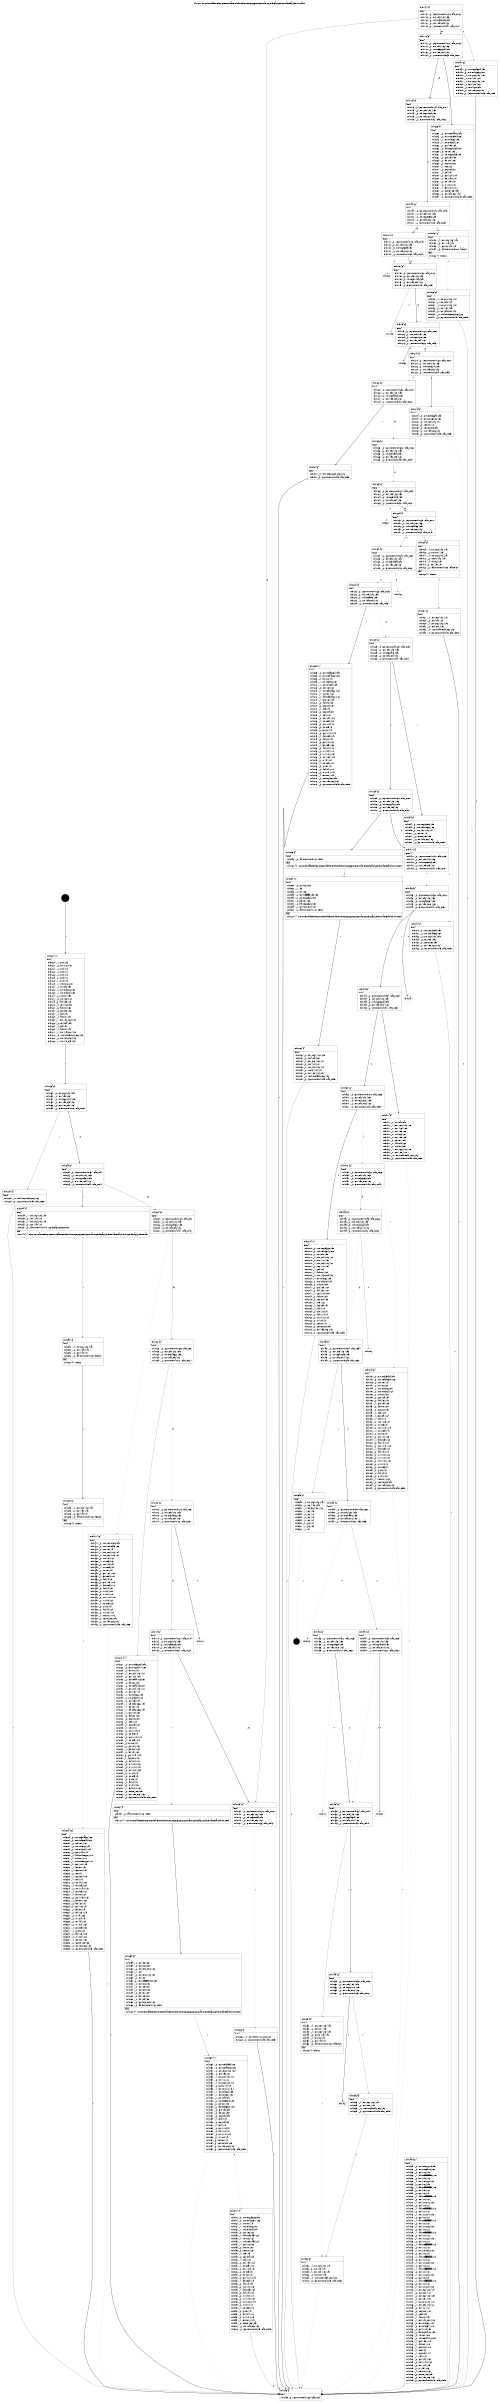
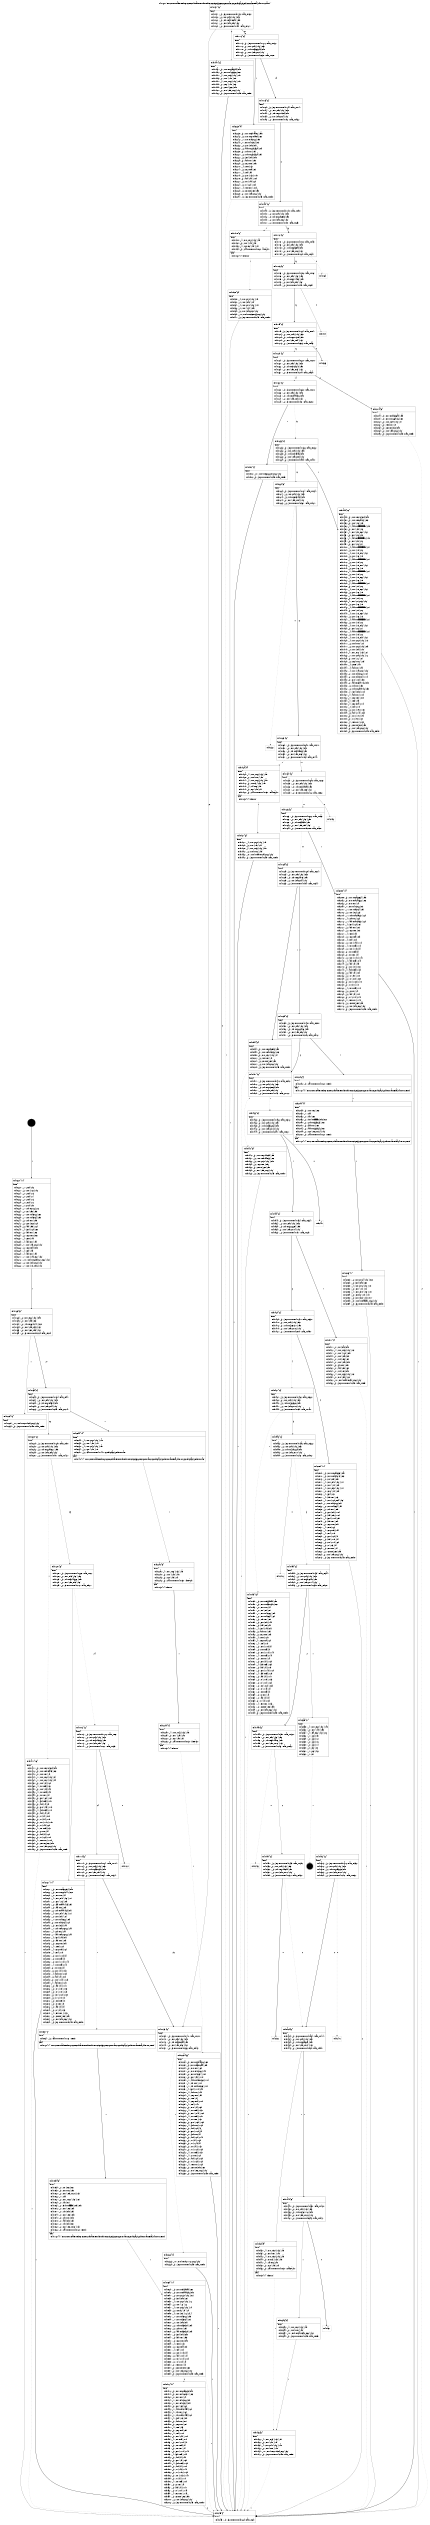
edge "0x401853 [28]" -> "0x401adb [281]": added, label "1"
